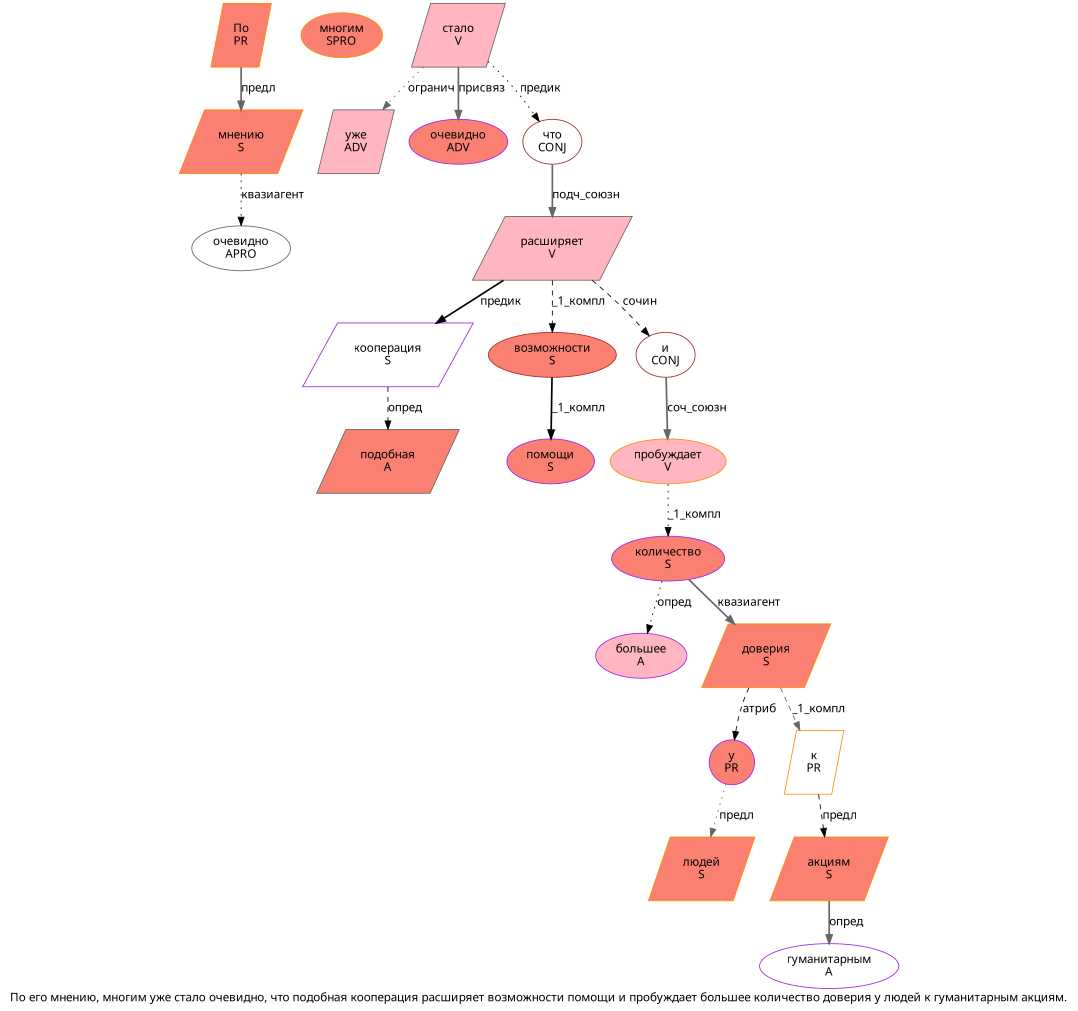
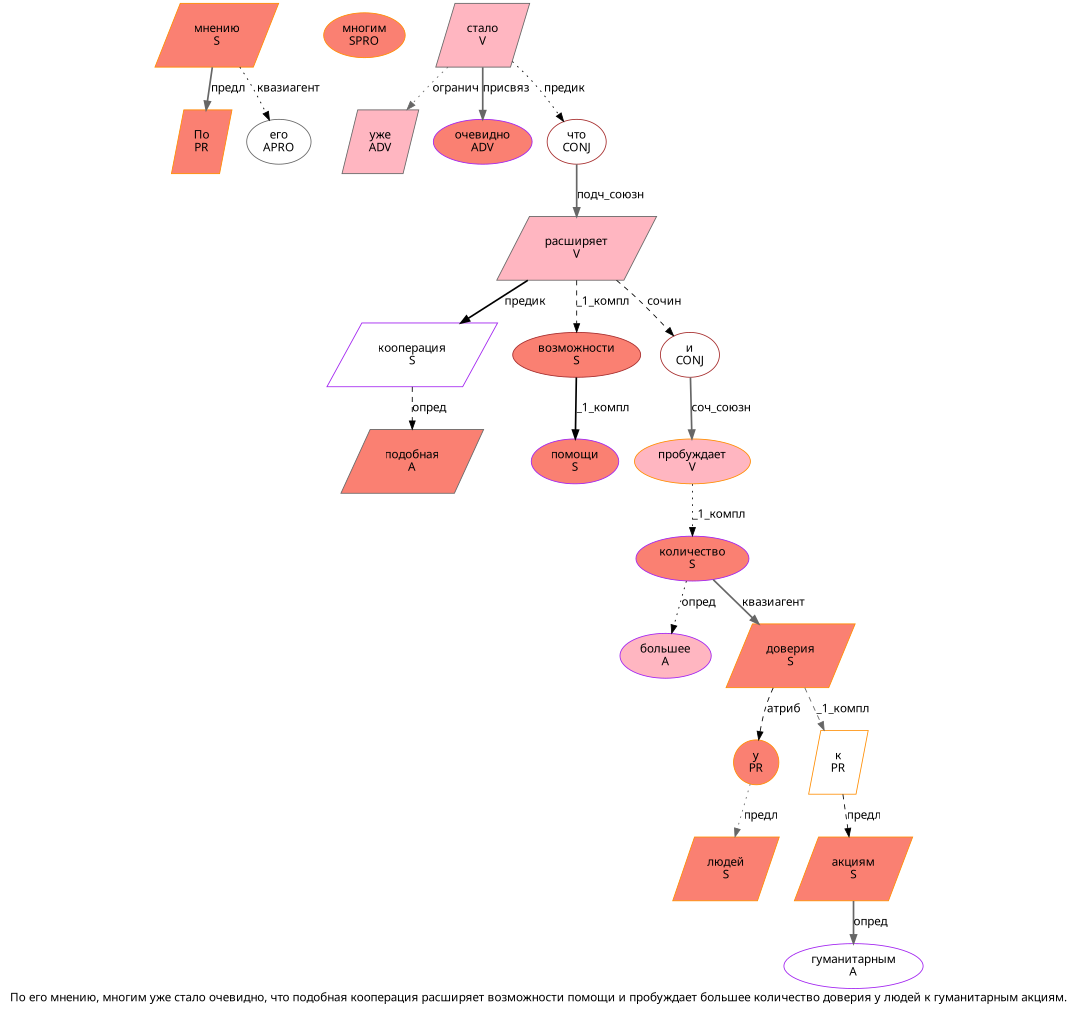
edge "По PR" -> "мнению S": reversed
node "очевидно APRO": label "очевидно APRO" -> "его APRO"
node "у PR": color purple -> darkorange
